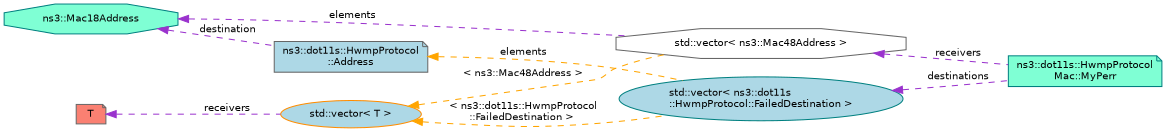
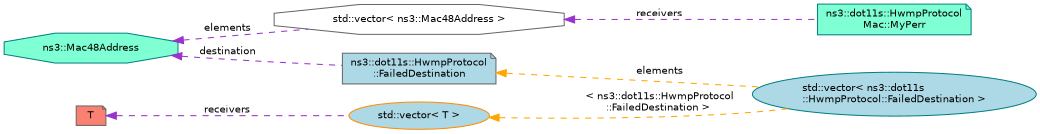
node "ns3::Mac18Address": label "ns3::Mac18Address" -> "ns3::Mac48Address"
node "ns3::dot11s::HwmpProtocol ::Address": label "ns3::dot11s::HwmpProtocol ::Address" -> "ns3::dot11s::HwmpProtocol ::FailedDestination"
edge "ns3::dot11s::HwmpProtocol Mac::MyPerr" -> "std::vector< ns3::dot11s ::HwmpProtocol::FailedDestination >": removed, label "destinations"
edge "std::vector< ns3::Mac48Address >" -> "std::vector< T >": removed, label "< ns3::Mac48Address >"
